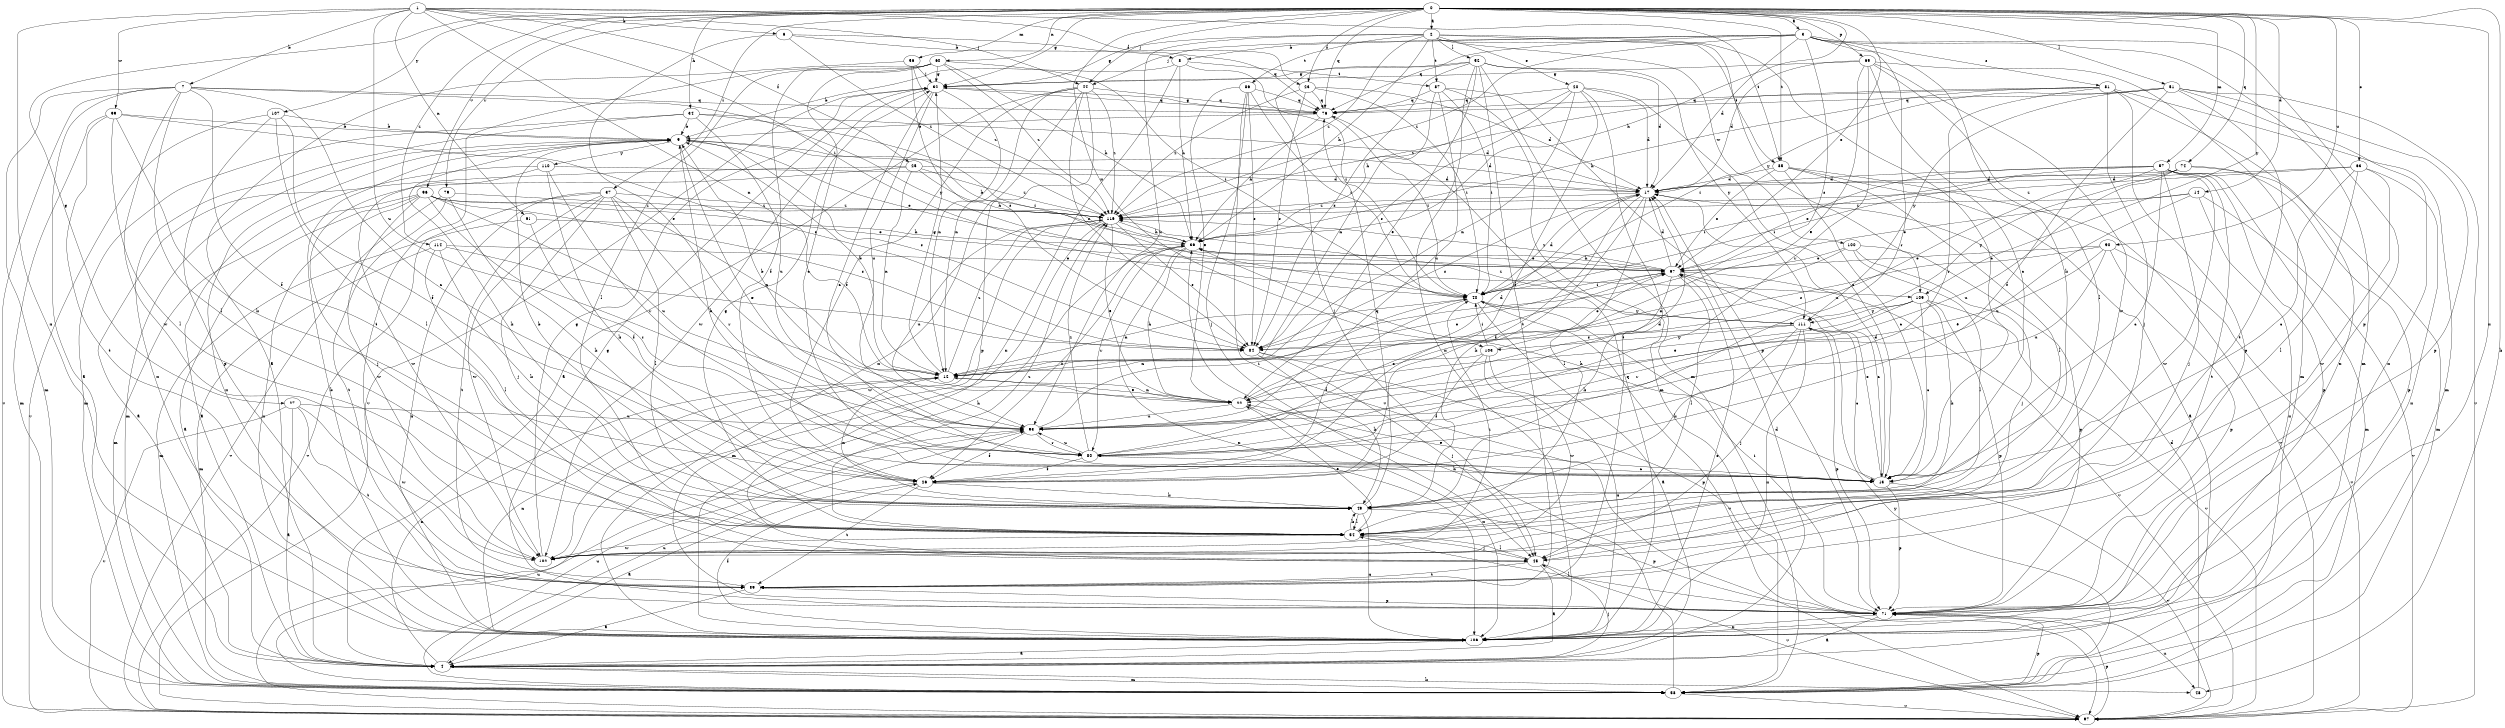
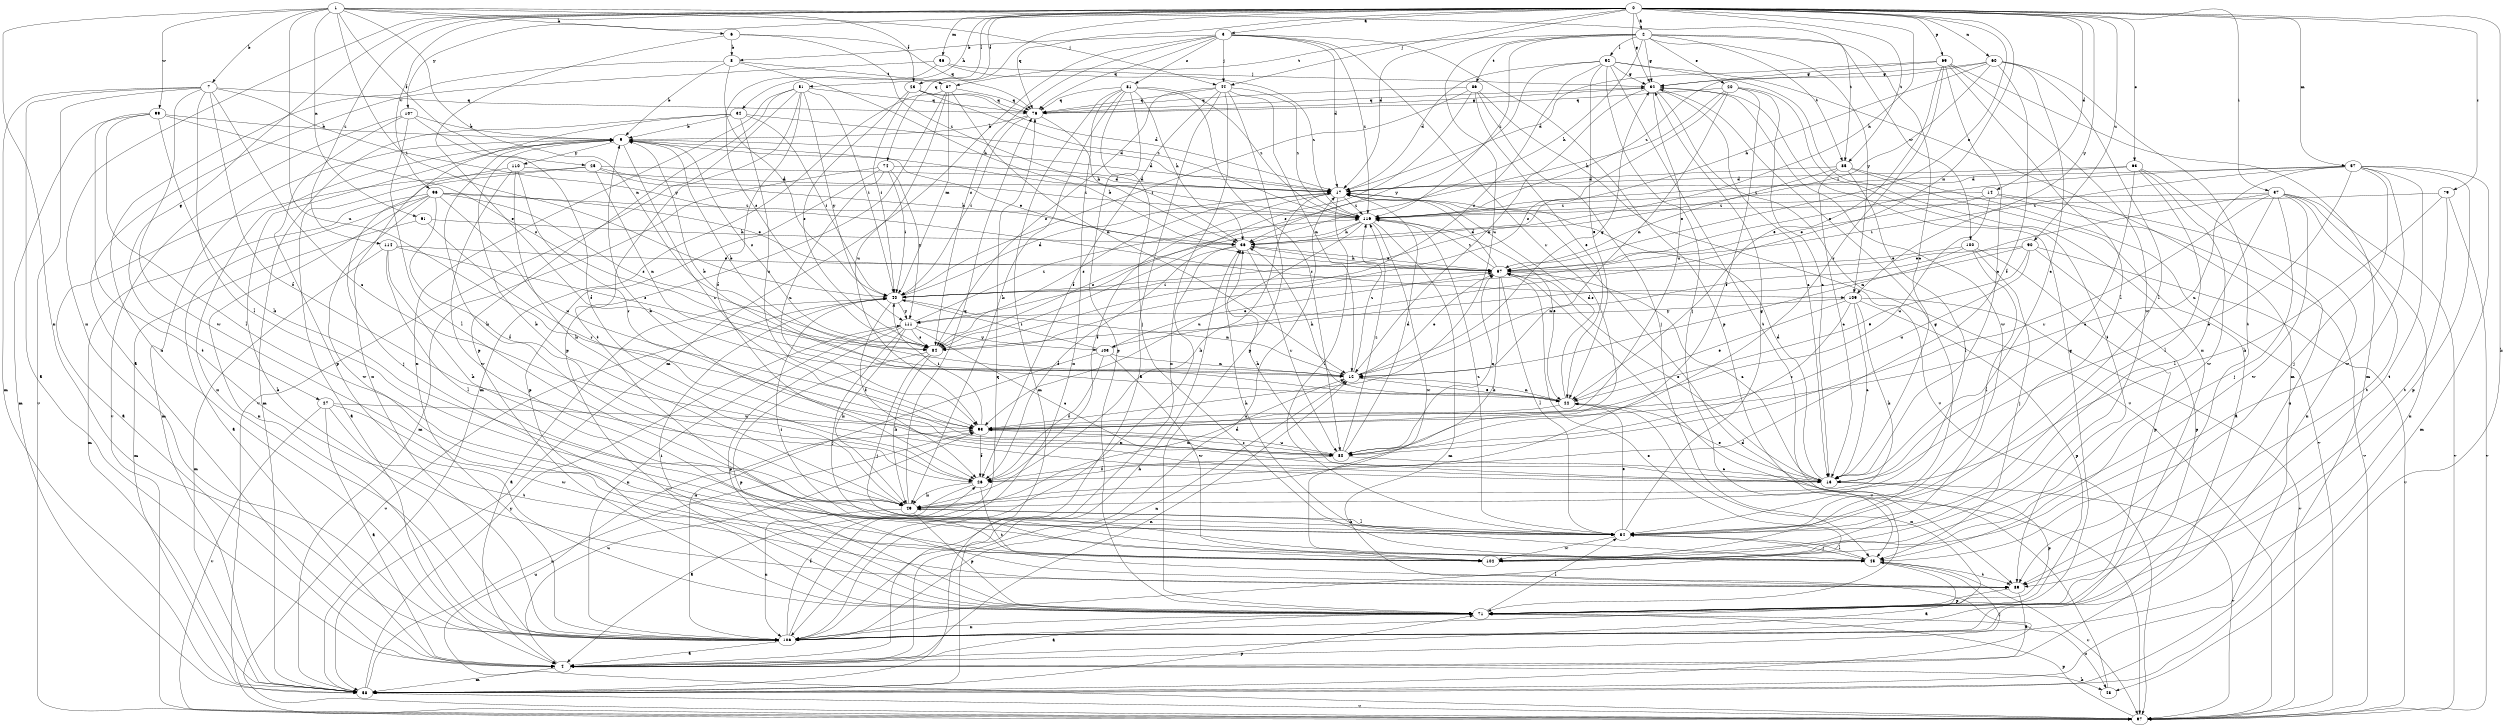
edge "20" -> "17": now "0" -> "17"
edge "87" -> "40": label "i" -> "m"
edge "36" -> "22": reversed
edge "3" -> "49": now "81" -> "49"
